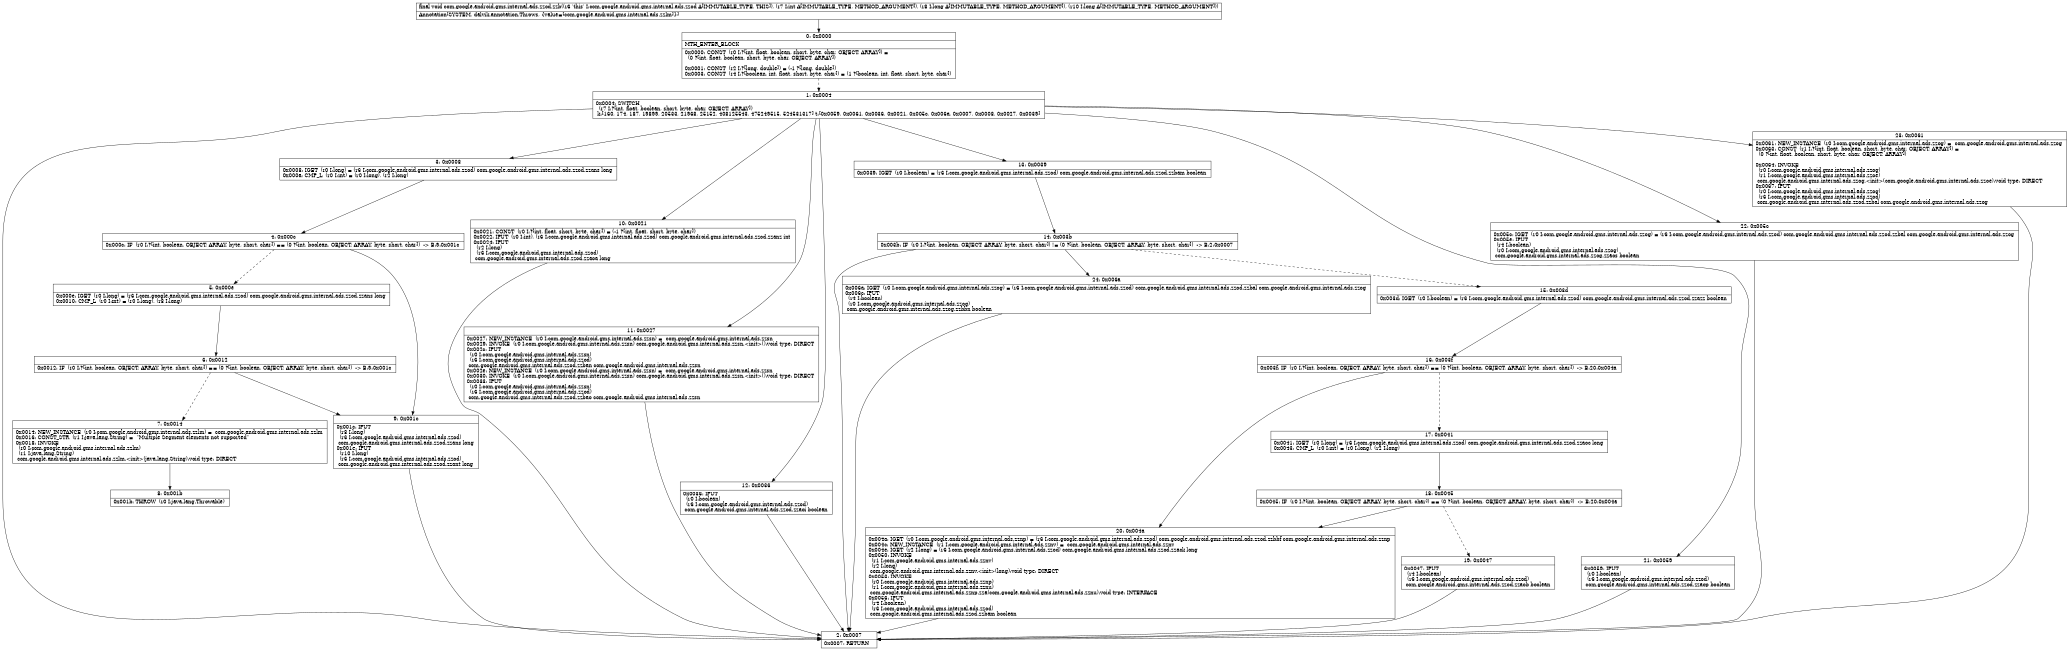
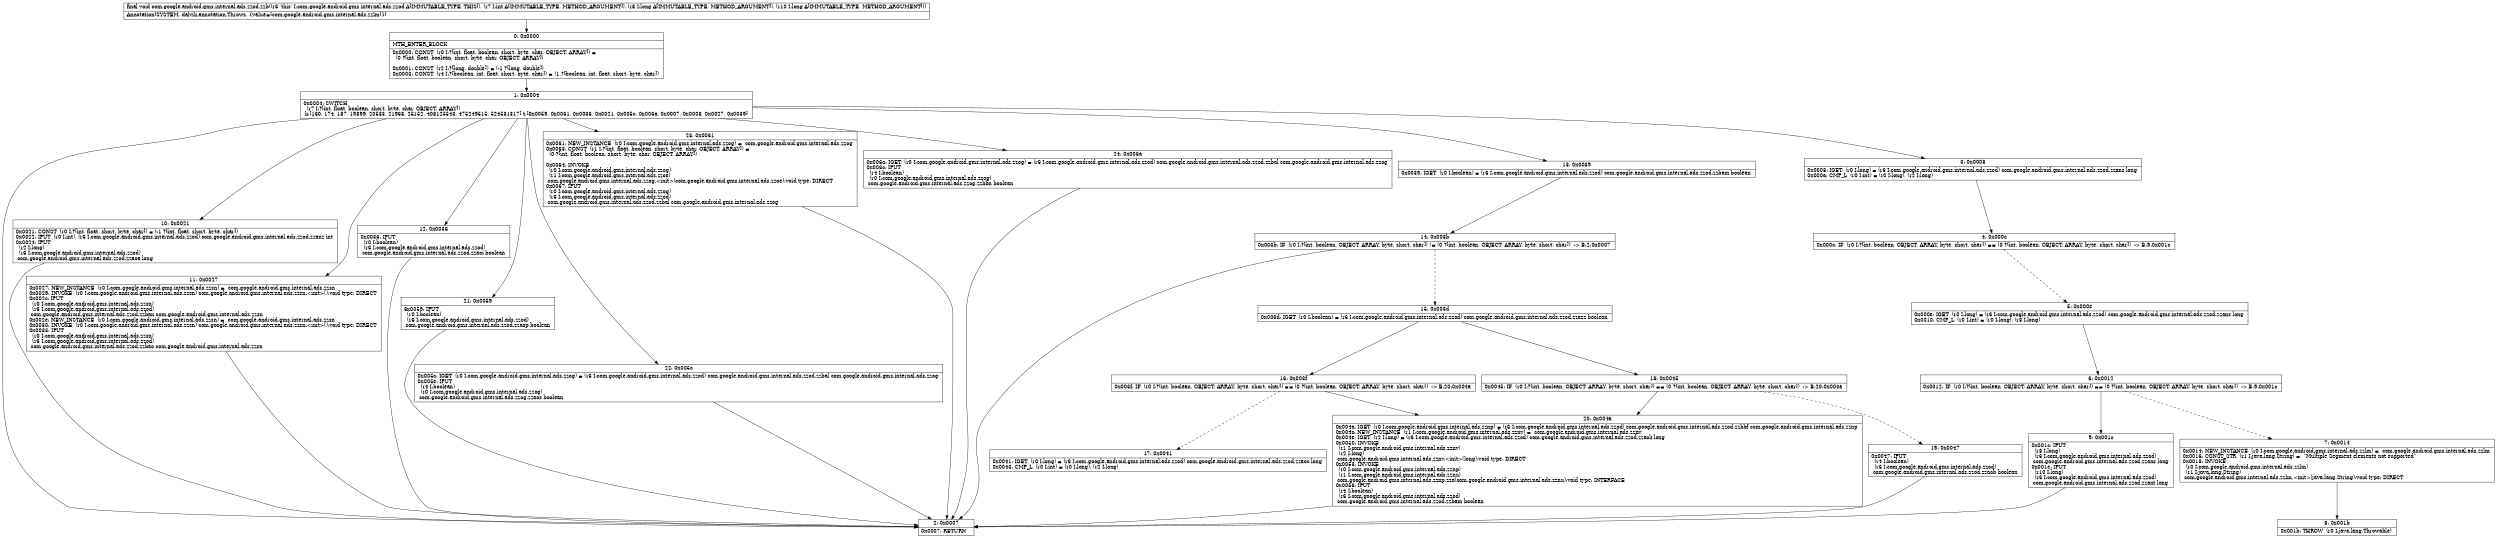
edge "0: 0x0000" -> "1: 0x0004": style dashed -> solid
edge "14: 0x003b" -> "24: 0x006a": now "1: 0x0004" -> "24: 0x006a"
edge "4: 0x000c" -> "9: 0x001c": removed
edge "17: 0x0041" -> "18: 0x0045": now "15: 0x003d" -> "18: 0x0045"
